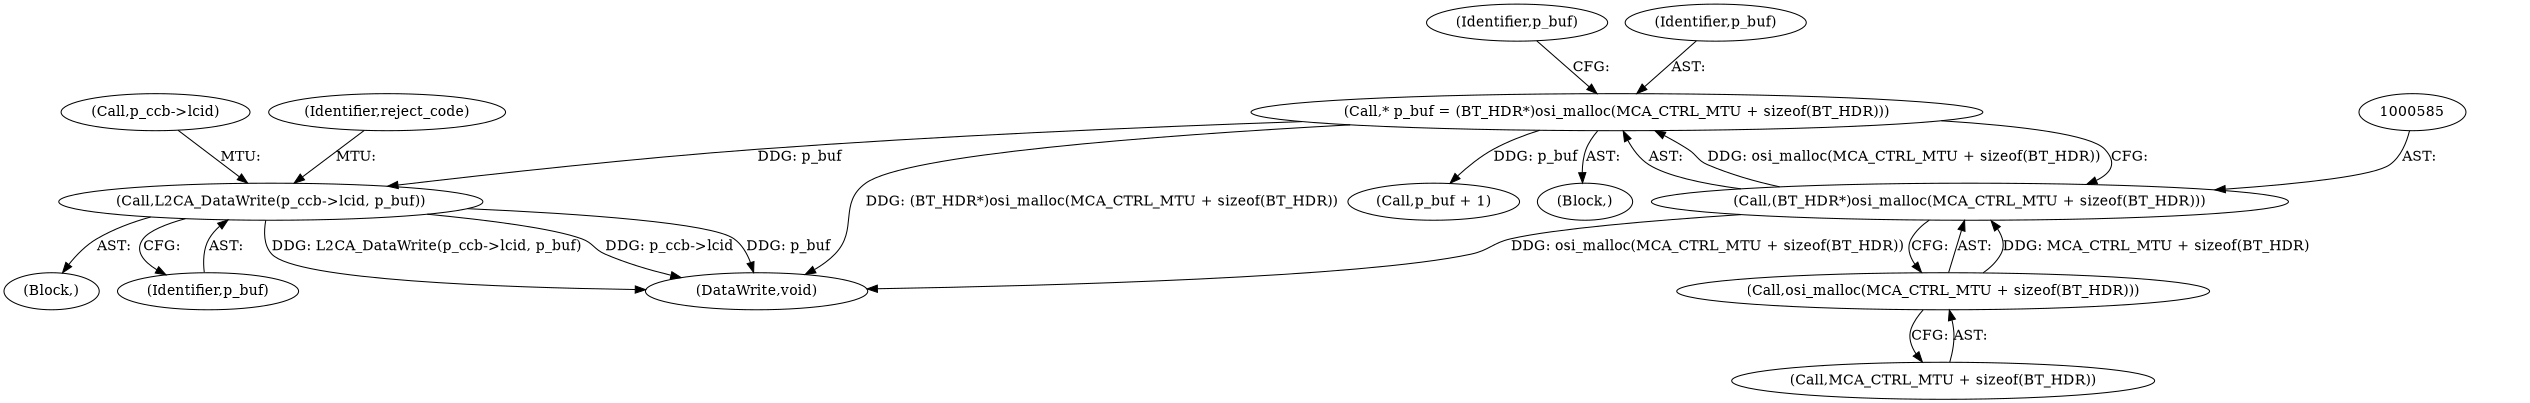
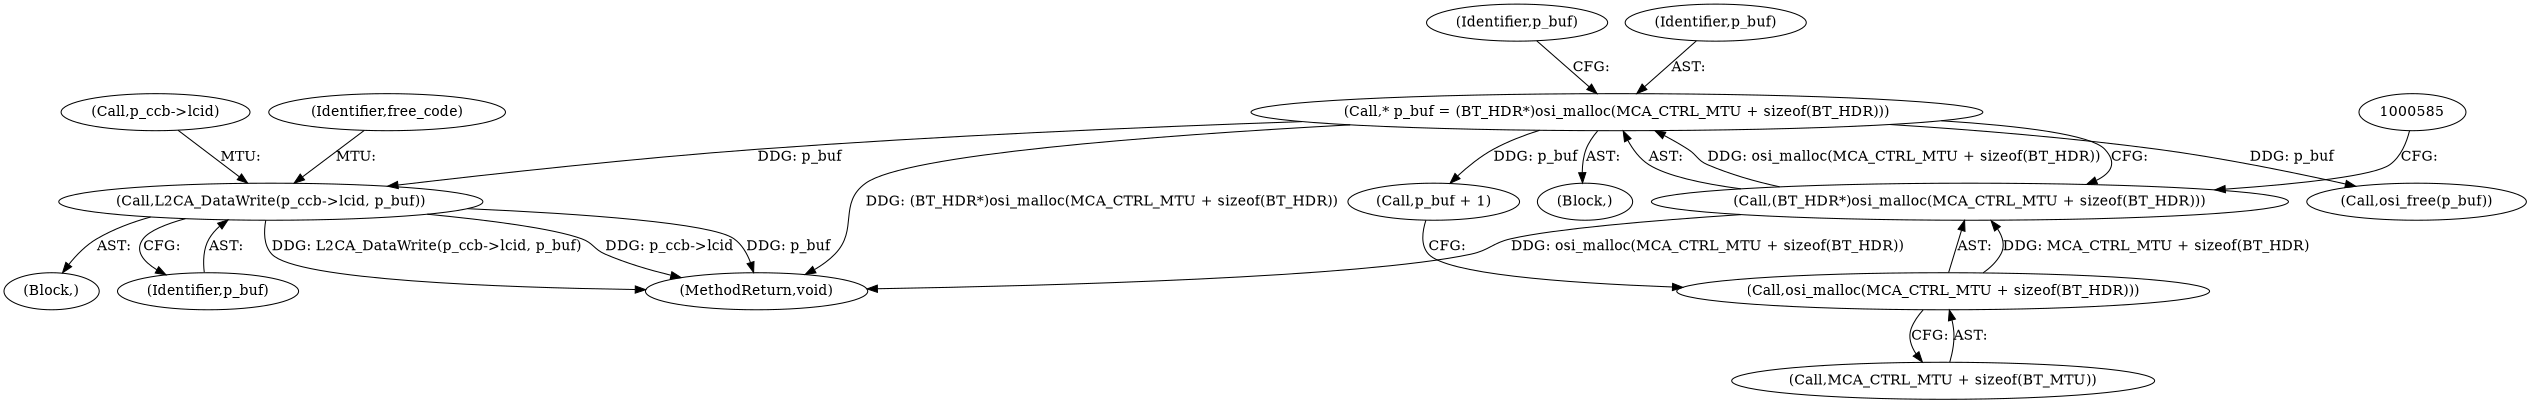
node "(Identifier,reject_code)": label "(Identifier,reject_code)" -> "(Identifier,free_code)"
edge "1000585" -> "(Call,(BT_HDR*)osi_malloc(MCA_CTRL_MTU + sizeof(BT_HDR)))": label "AST: " -> "CFG: "
node "(Call,osi_free(p_buf))": added
edge "(Call,(BT_HDR*)osi_malloc(MCA_CTRL_MTU + sizeof(BT_HDR)))" -> "(Call,osi_malloc(MCA_CTRL_MTU + sizeof(BT_HDR)))": now "(Call,p_buf + 1)" -> "(Call,osi_malloc(MCA_CTRL_MTU + sizeof(BT_HDR)))"
node "(DataWrite,void)": label "(DataWrite,void)" -> "(MethodReturn,void)"
node "(Call,MCA_CTRL_MTU + sizeof(BT_HDR))": label "(Call,MCA_CTRL_MTU + sizeof(BT_HDR))" -> "(Call,MCA_CTRL_MTU + sizeof(BT_MTU))"
